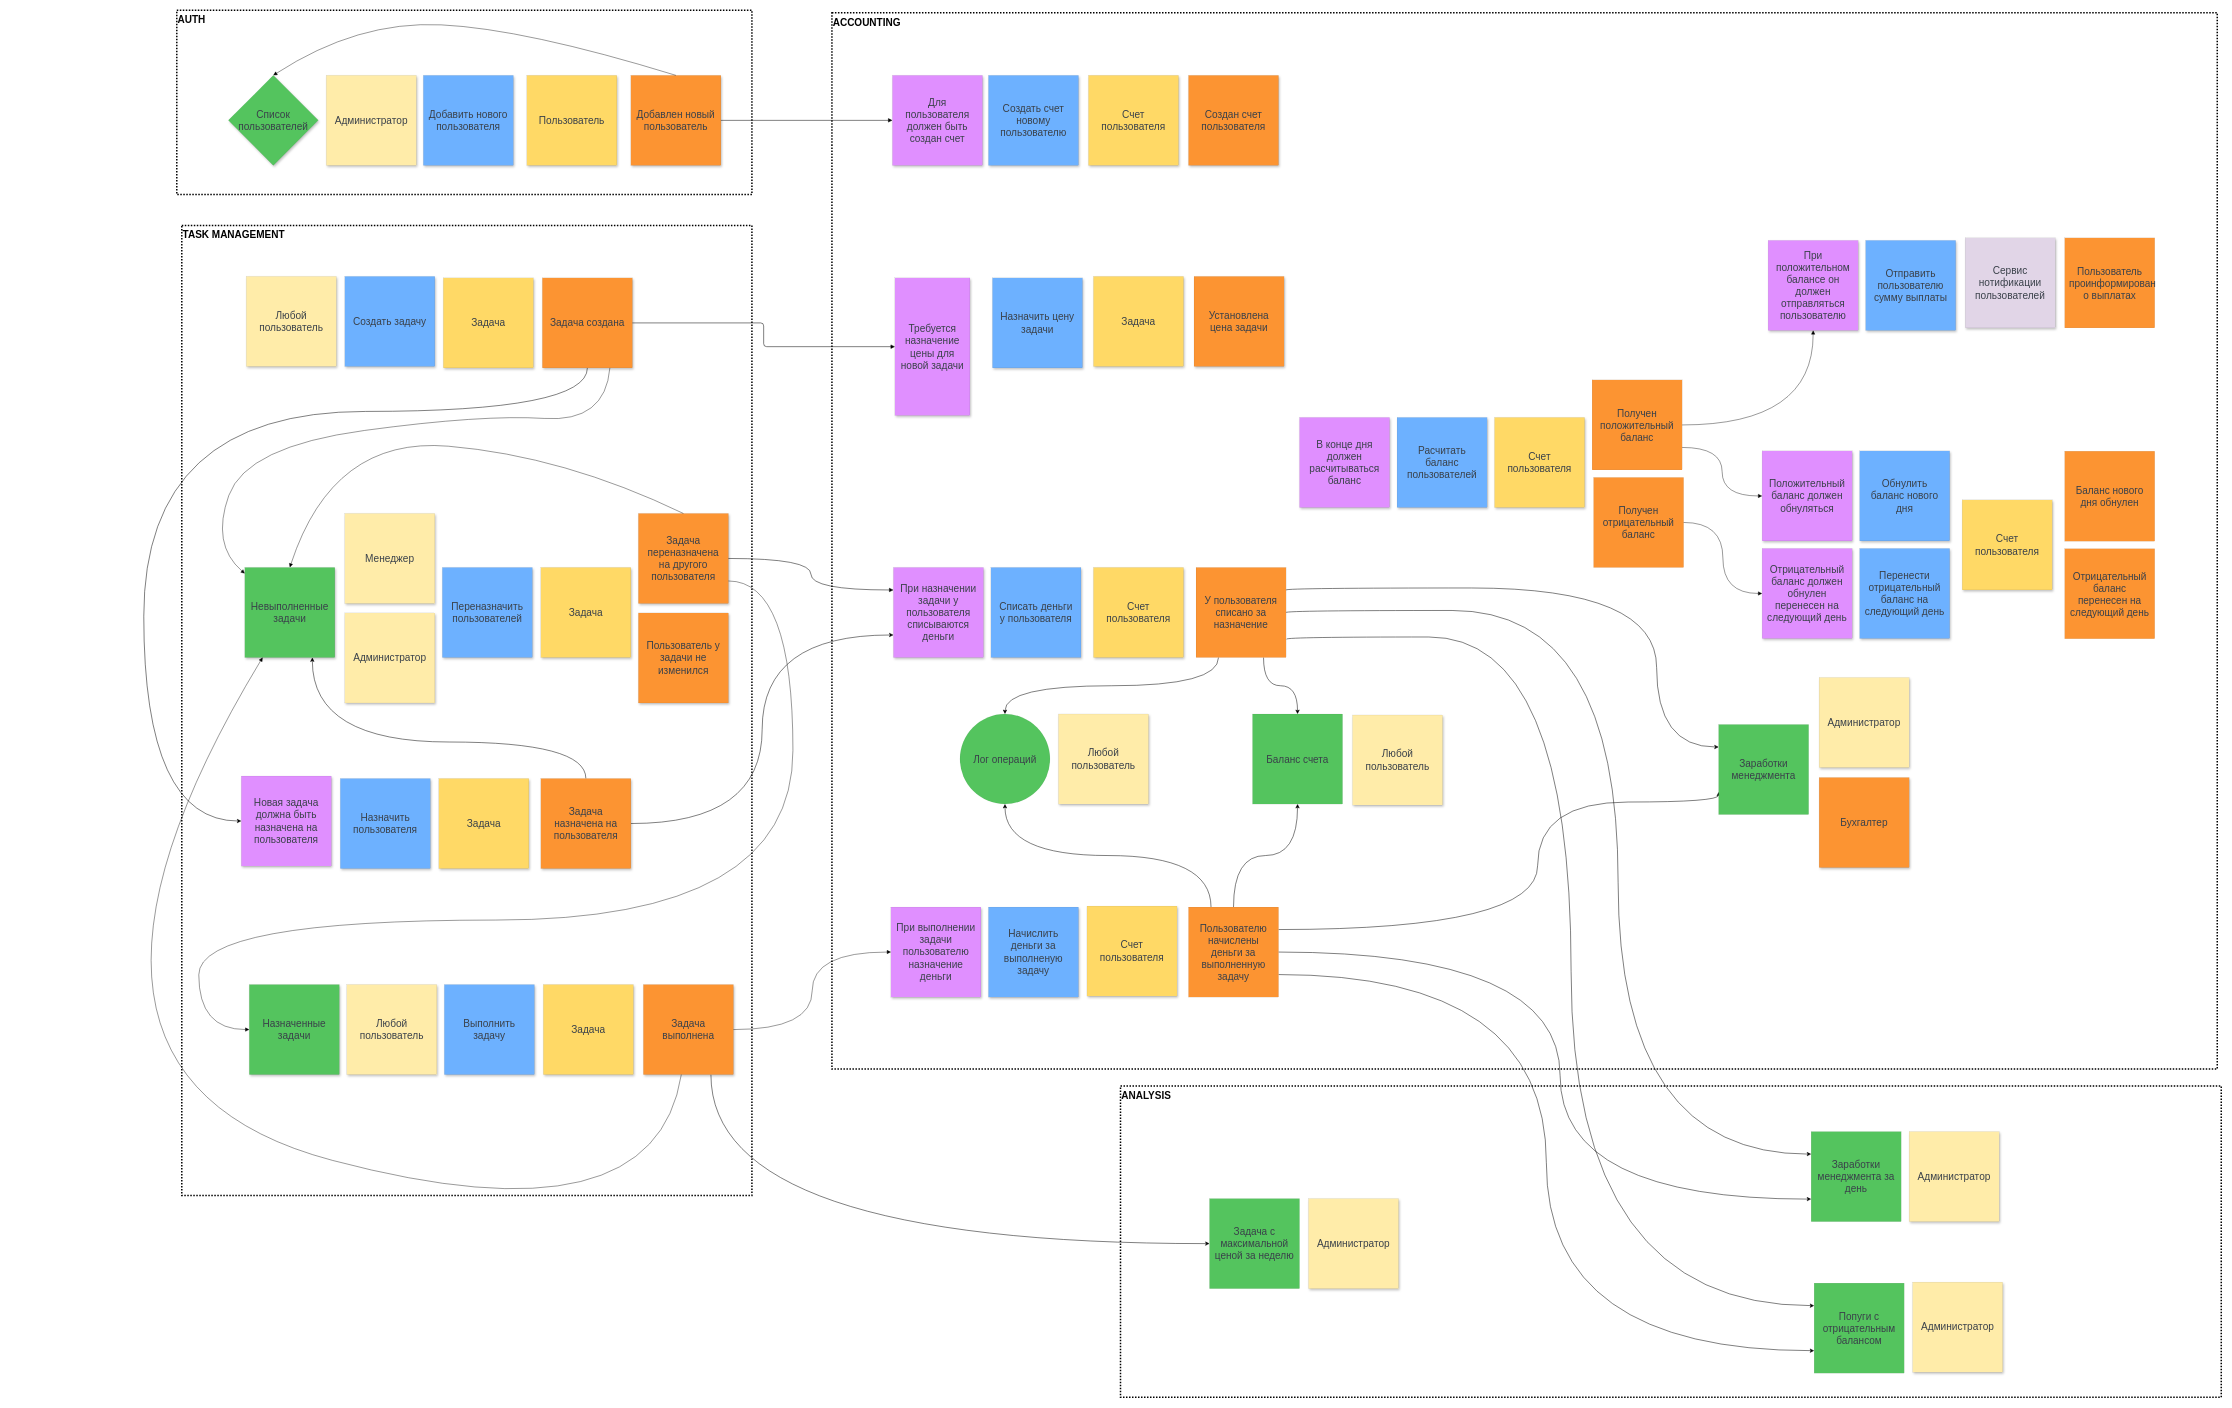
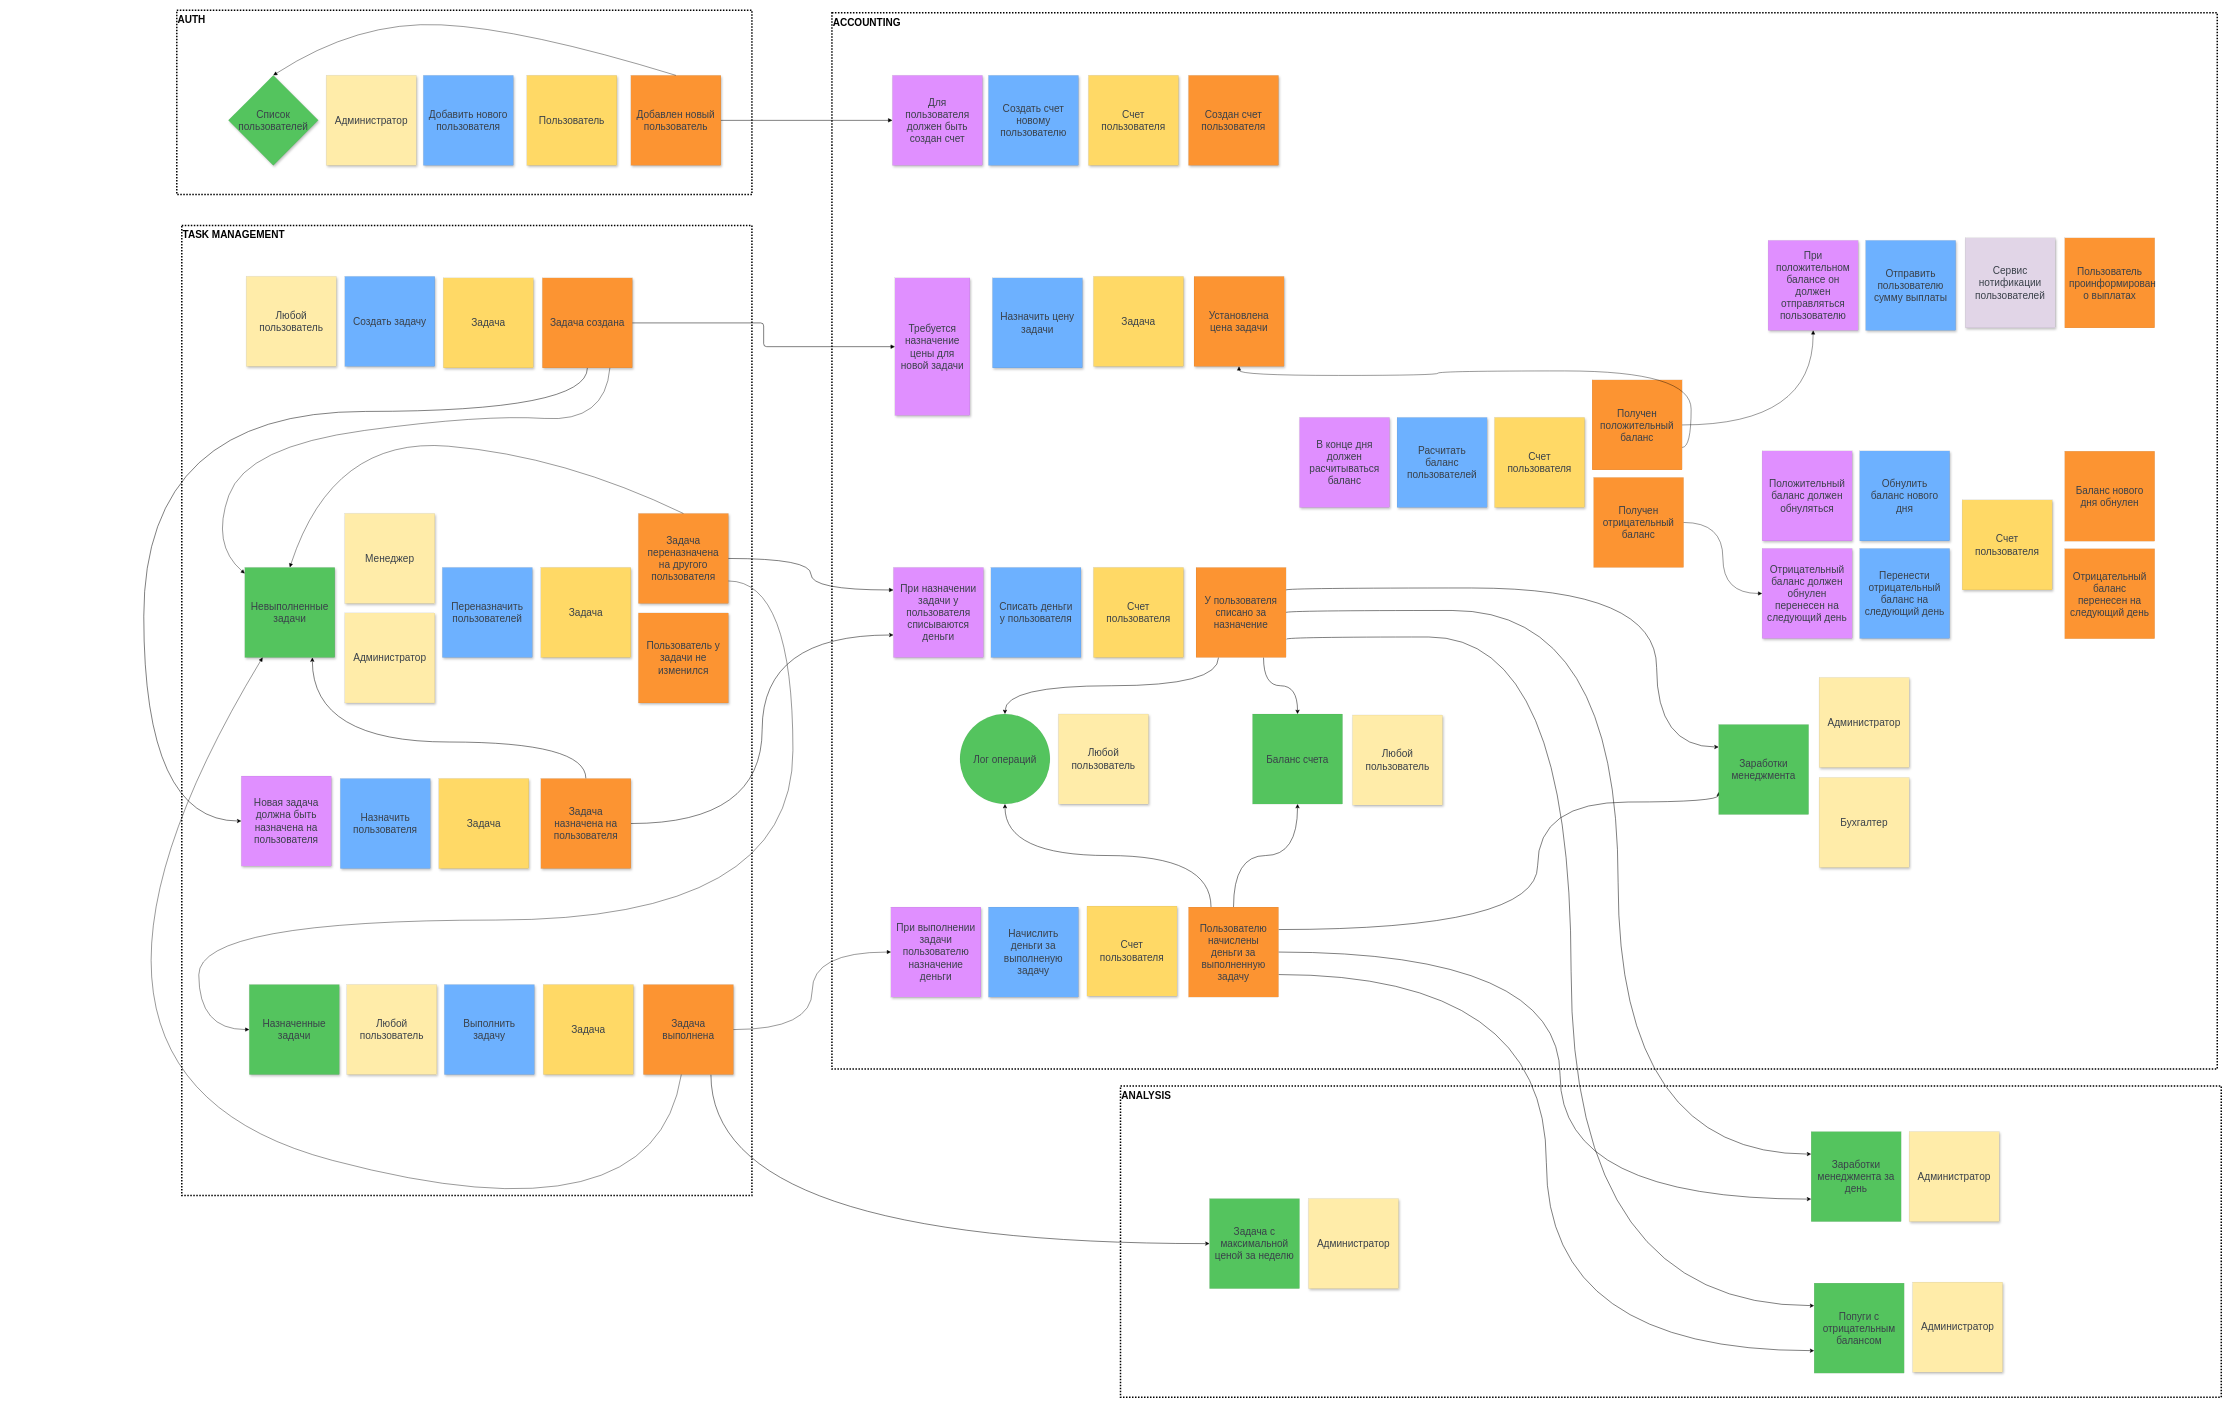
node "Получен положительный баланс": style solid -> dashed
edge "Получен положительный баланс" -> "Положительный баланс должен обнуляться": now "Получен положительный баланс" -> "Установлена цена задачи"
node "Бухгалтер": fillcolor #fc9432 -> #ffeca9
